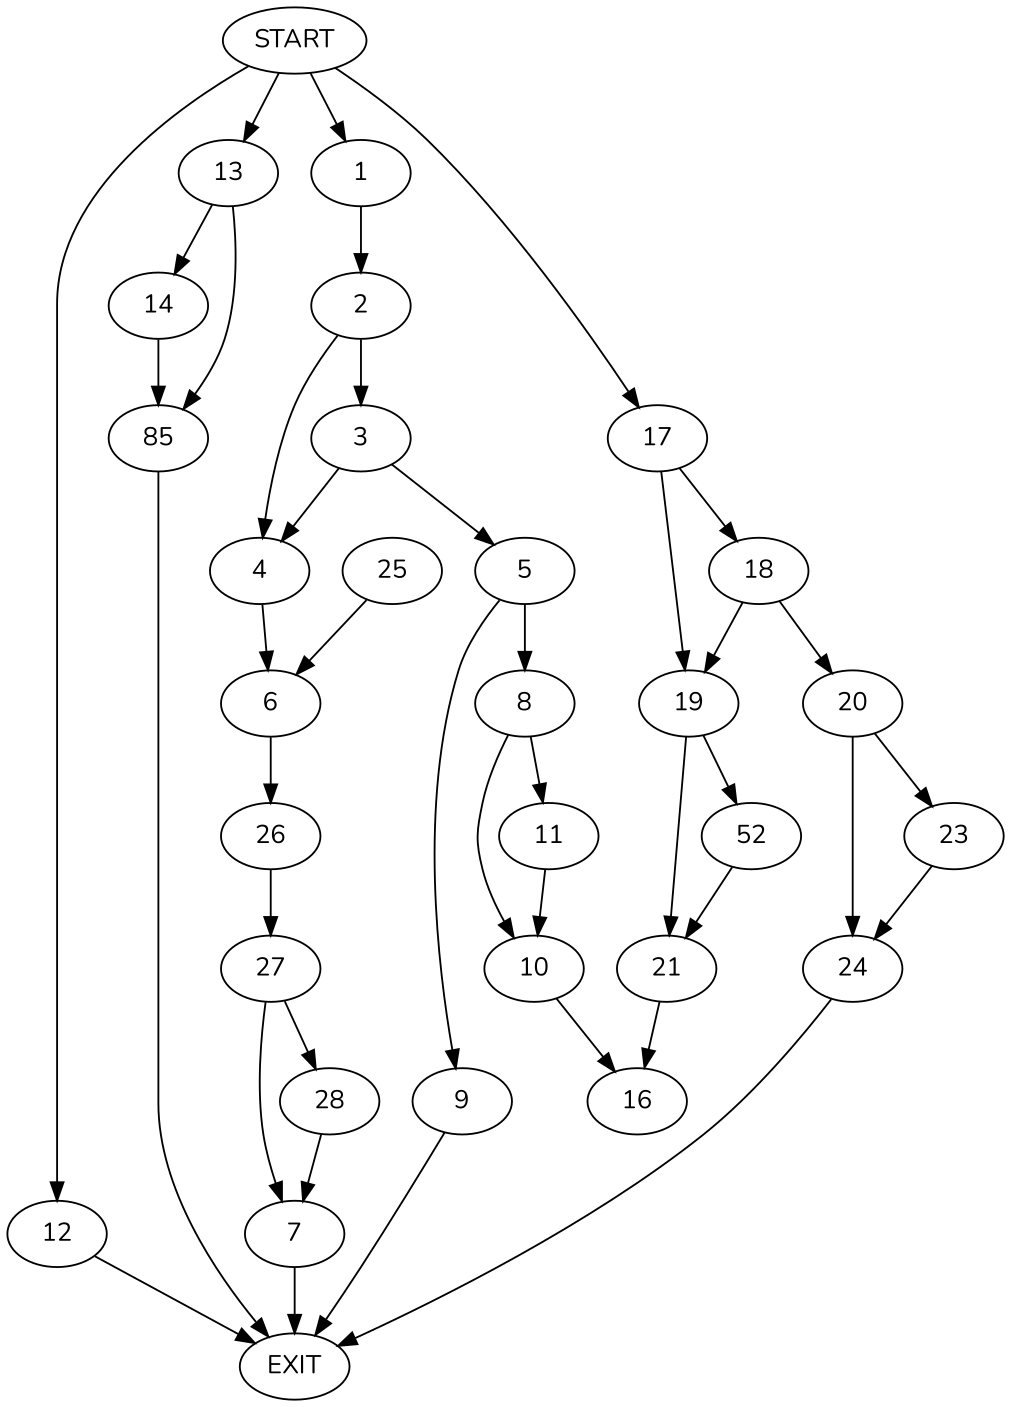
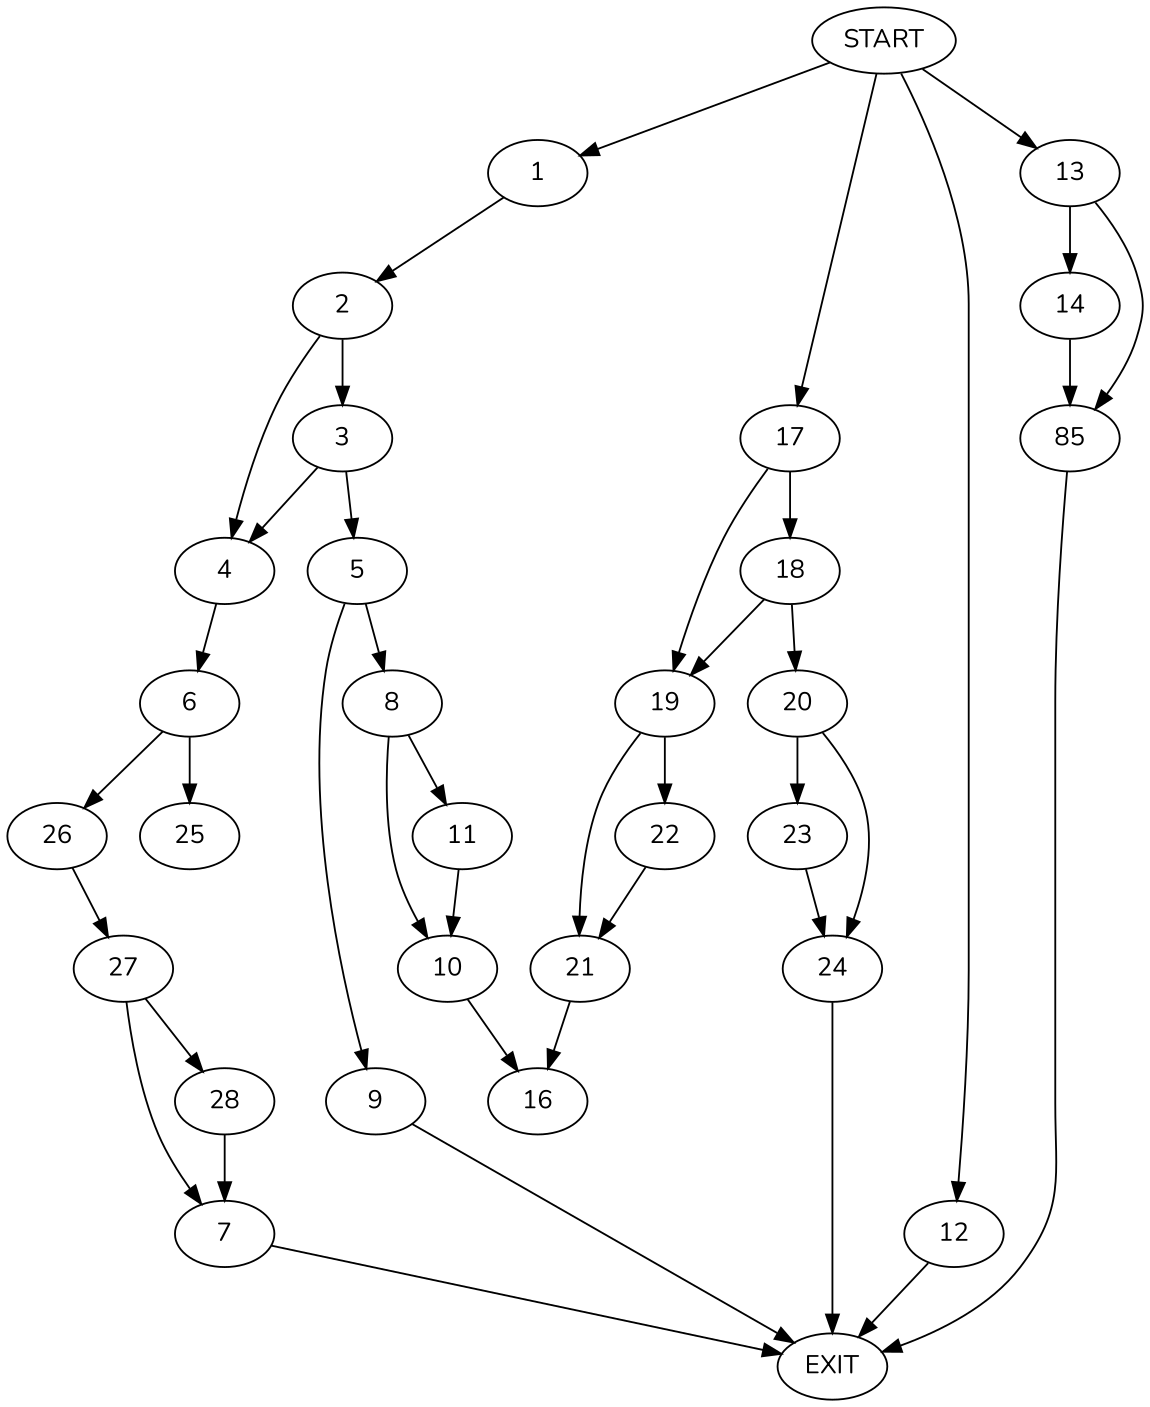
edge "25" -> "6": reversed
node "52": label "52" -> "22"
